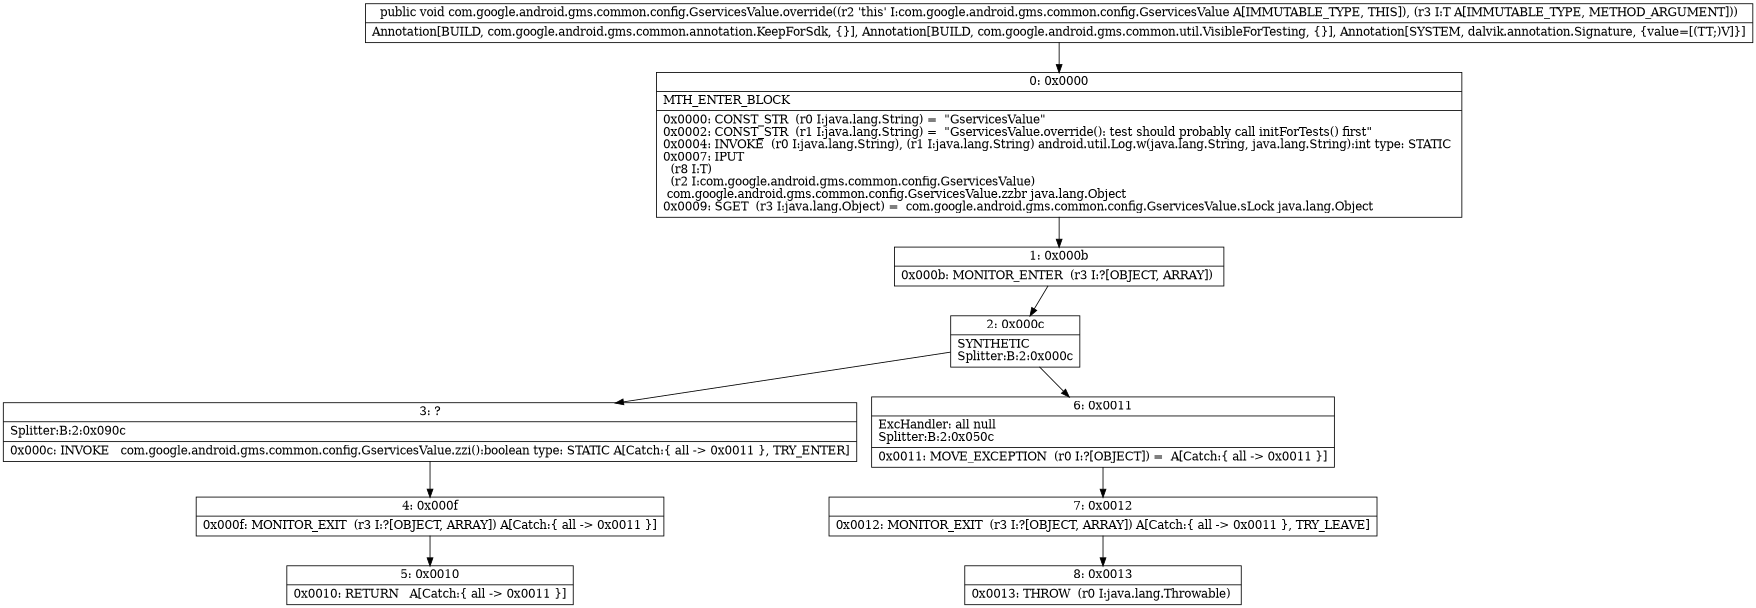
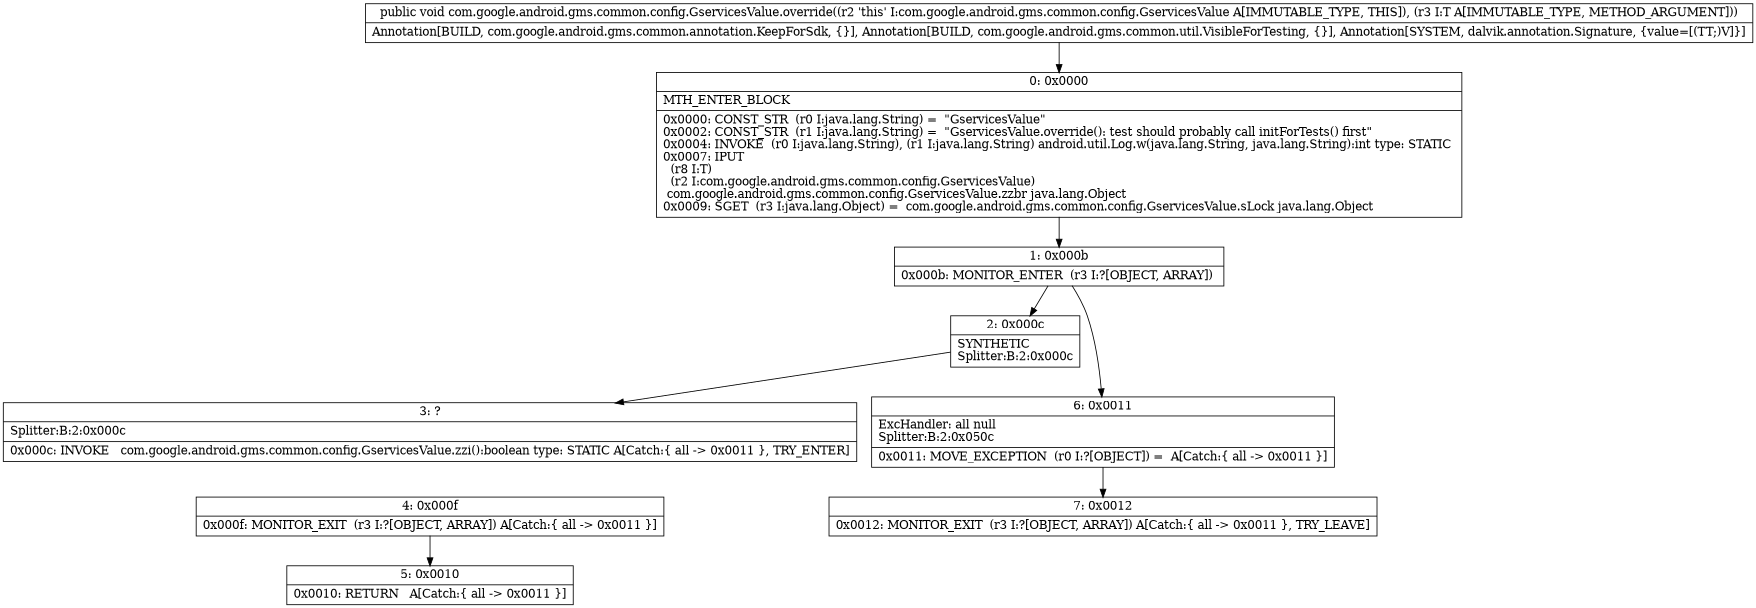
edge "2: 0x000c" -> "6: 0x0011": now "1: 0x000b" -> "6: 0x0011"
node "3: ?": text "Splitter:B:2:0x090c" -> "Splitter:B:2:0x000c"
edge "3: ?" -> "4: 0x000f": removed
node "8: 0x0013": removed
